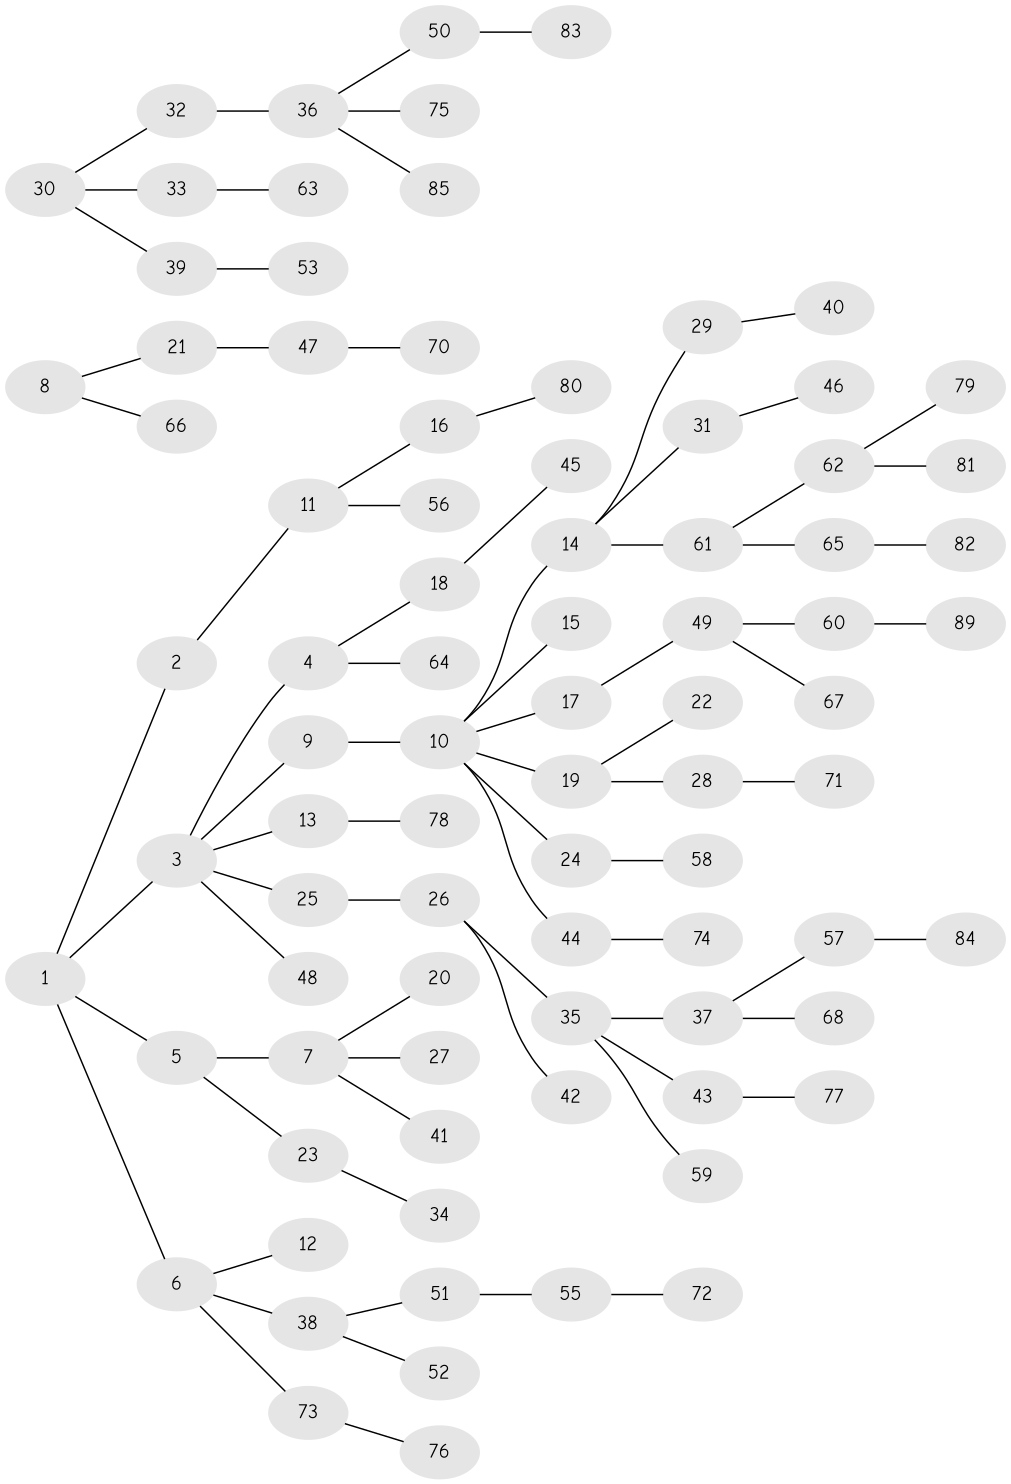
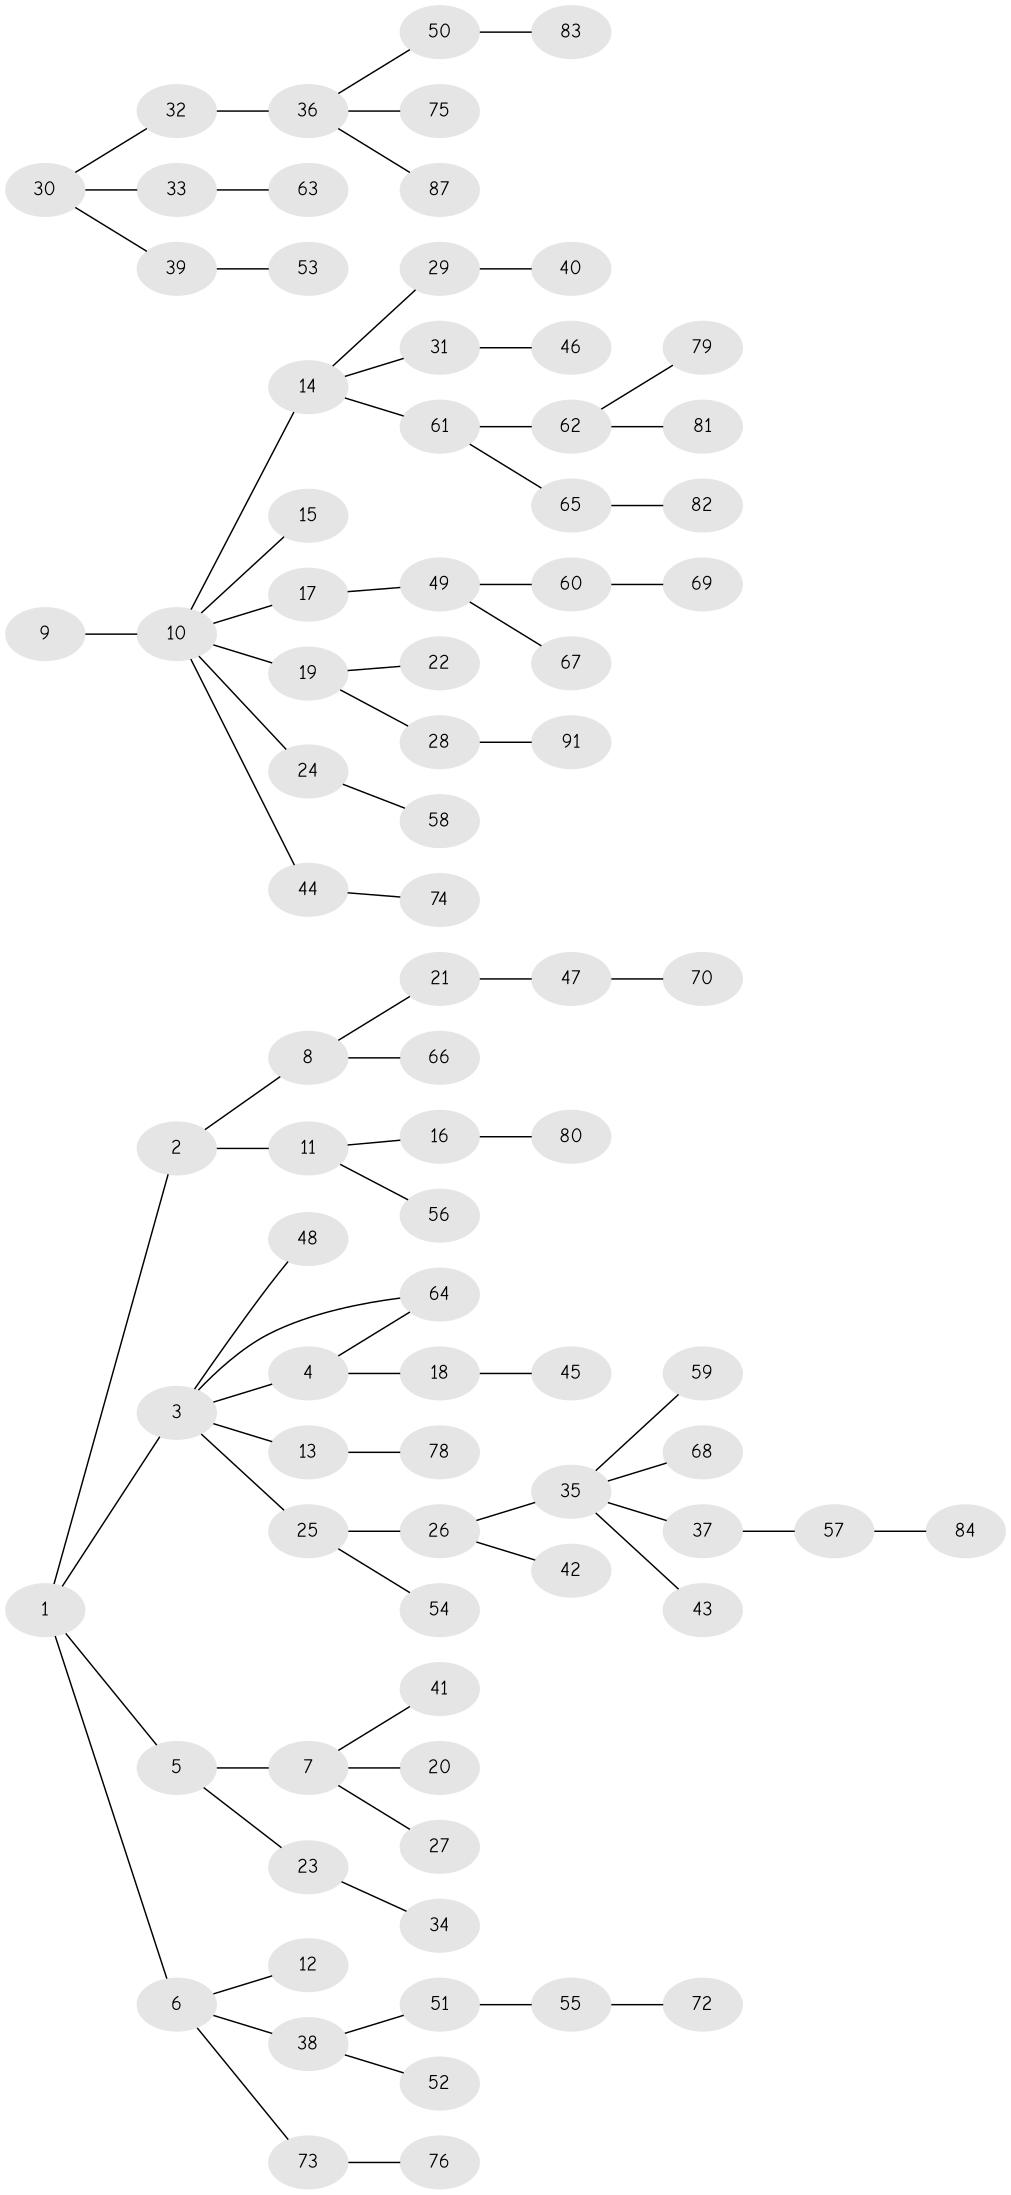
node "85": label "85" -> "87"
node "89": label "89" -> "69"
node "71": label "71" -> "91"
edge "9" -- "3": now "64" -- "3"
edge "37" -- "68": now "35" -- "68"
node "77": removed
edge "8" -- "2": added
node "54": added
